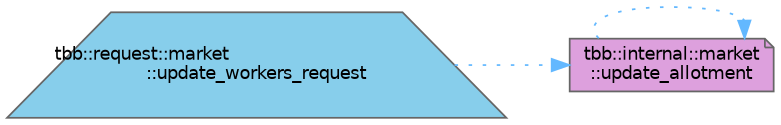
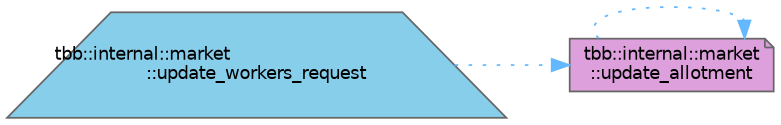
node "tbb::request::market ::update_workers_request": label "tbb::request::market ::update_workers_request" -> "tbb::internal::market ::update_workers_request"
